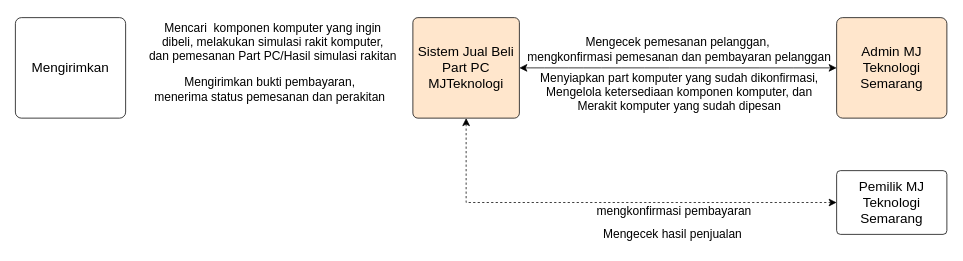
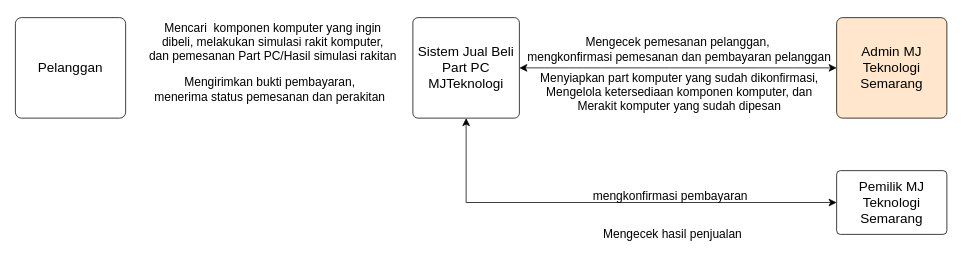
node "Mengirimkan": label "Mengirimkan" -> "Pelanggan"
node "Sistem Jual Beli Part PC MJTeknologi": fillcolor #ffe6cc -> #ffffff
edge "Sistem Jual Beli Part PC MJTeknologi" -- "Pemilik MJ Teknologi Semarang": style dashed -> solid
node "mengkonfirmasi pembayaran": moved (674, 210) -> (670, 195)
